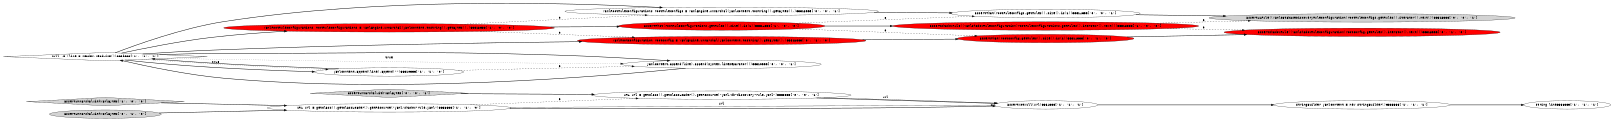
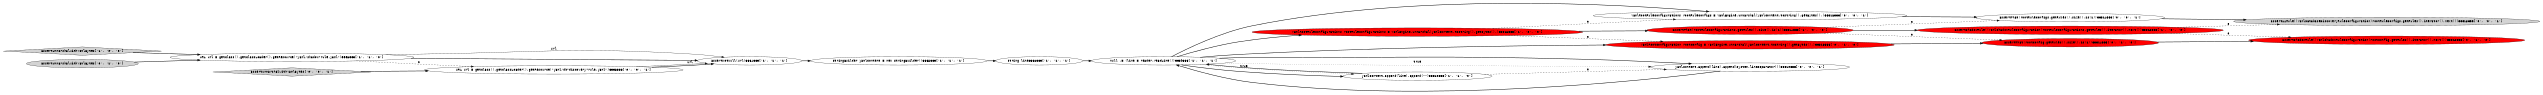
node "null != (line = reader.readLine())@@@9@@@['1', '1', '1']": shape diamond -> ellipse
edge "String line@@@8@@@['1', '1', '1']" -> "null != (line = reader.readLine())@@@9@@@['1', '1', '1']": added
